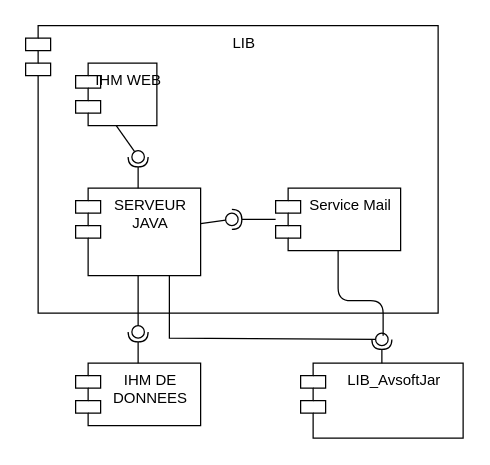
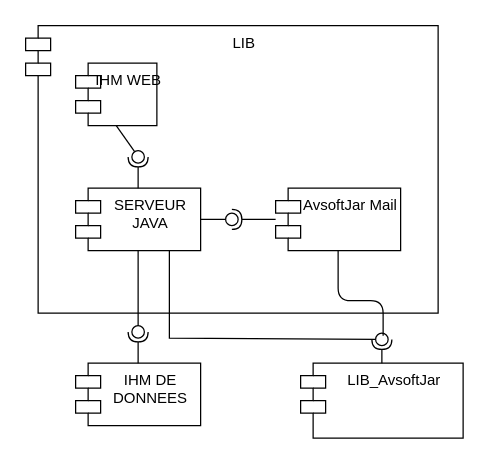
node "Service Mail": label "Service Mail" -> "AvsoftJar Mail"
node "SERVEUR JAVA": size 125x88 -> 125x63
